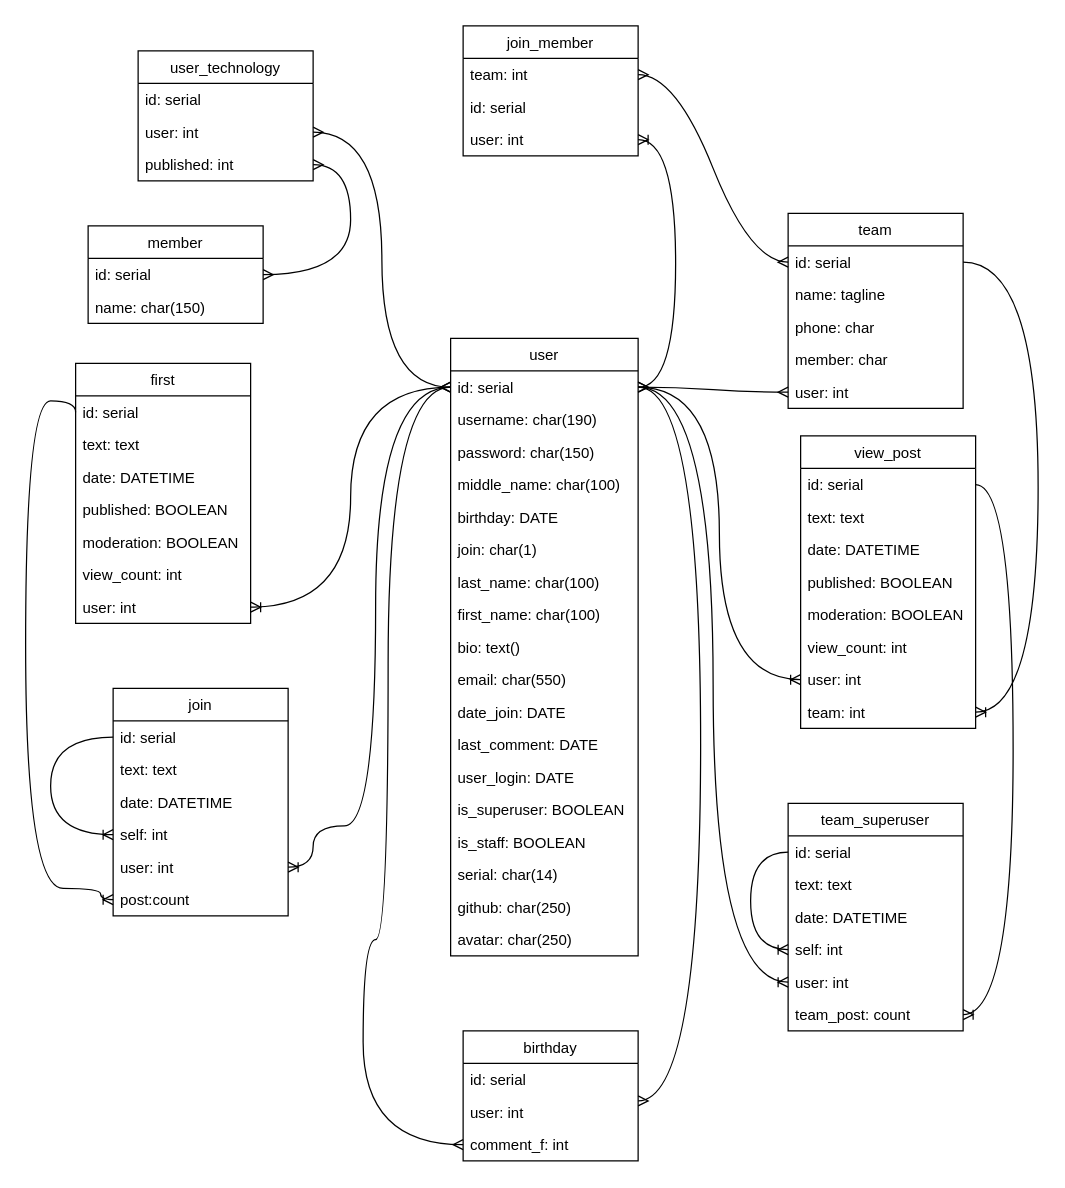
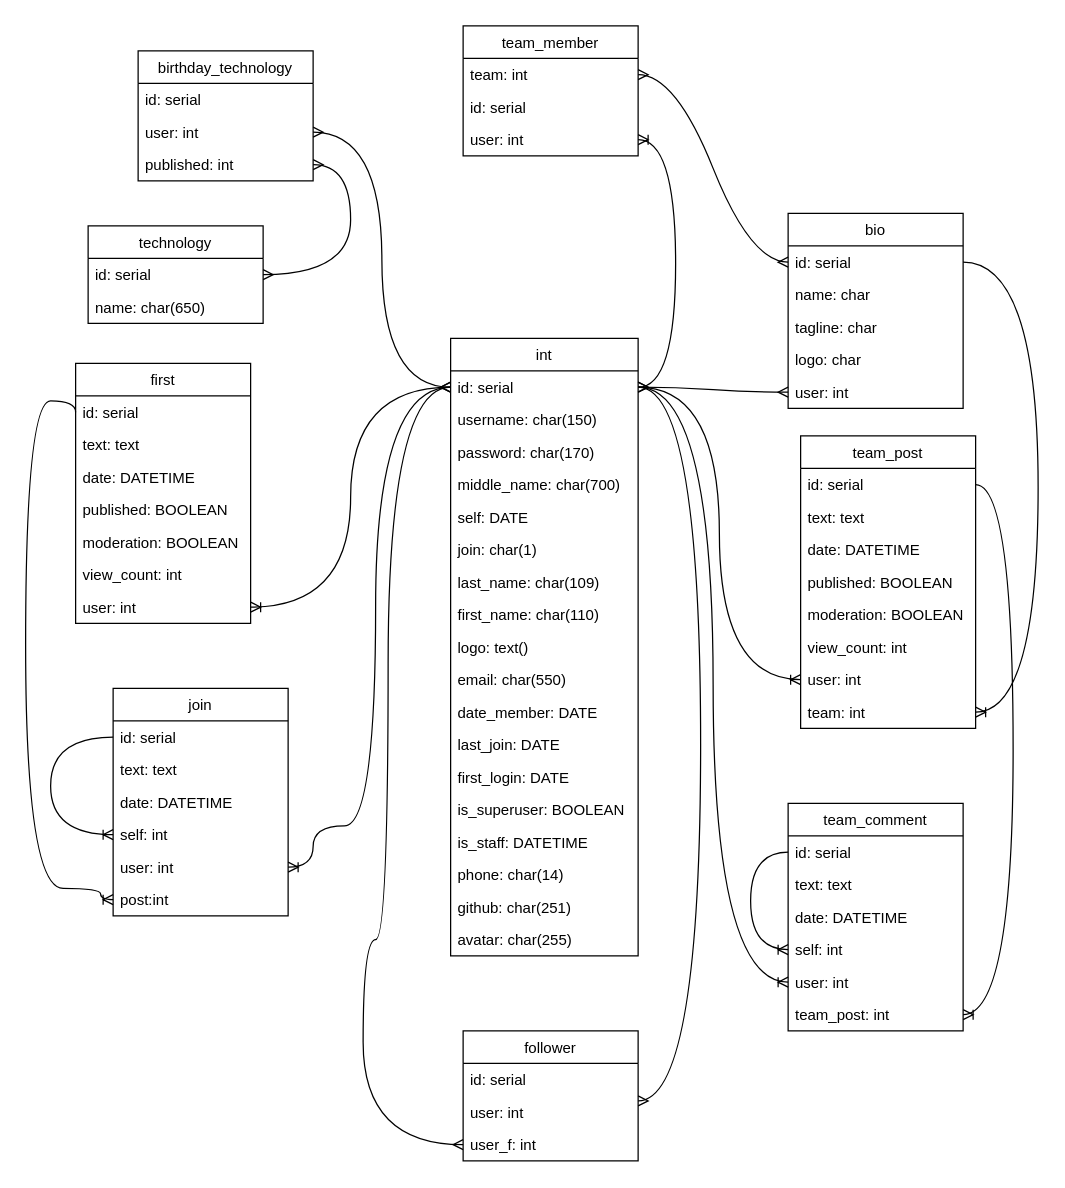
node "join_member": label "join_member" -> "team_member"
node "user_technology": label "user_technology" -> "birthday_technology"
node "team": label "team" -> "bio"
node "member": label "member" -> "technology"
node "name: tagline": label "name: tagline" -> "name: char"
node "name: char(150)": label "name: char(150)" -> "name: char(650)"
node "phone: char": label "phone: char" -> "tagline: char"
node "user": label "user" -> "int"
node "member: char": label "member: char" -> "logo: char"
node "username: char(190)": label "username: char(190)" -> "username: char(150)"
node "password: char(150)": label "password: char(150)" -> "password: char(170)"
node "view_post": label "view_post" -> "team_post"
node "middle_name: char(100)": label "middle_name: char(100)" -> "middle_name: char(700)"
node "birthday: DATE": label "birthday: DATE" -> "self: DATE"
node "last_name: char(100)": label "last_name: char(100)" -> "last_name: char(109)"
node "first_name: char(100)": label "first_name: char(100)" -> "first_name: char(110)"
node "bio: text()": label "bio: text()" -> "logo: text()"
node "date_join: DATE": label "date_join: DATE" -> "date_member: DATE"
node "last_comment: DATE": label "last_comment: DATE" -> "last_join: DATE"
node "user_login: DATE": label "user_login: DATE" -> "first_login: DATE"
node "team_superuser": label "team_superuser" -> "team_comment"
node "is_staff: BOOLEAN": label "is_staff: BOOLEAN" -> "is_staff: DATETIME"
node "serial: char(14)": label "serial: char(14)" -> "phone: char(14)"
node "post:count": label "post:count" -> "post:int"
node "github: char(250)": label "github: char(250)" -> "github: char(251)"
node "avatar: char(250)": label "avatar: char(250)" -> "avatar: char(255)"
node "team_post: count": label "team_post: count" -> "team_post: int"
node "birthday": label "birthday" -> "follower"
node "comment_f: int": label "comment_f: int" -> "user_f: int"
